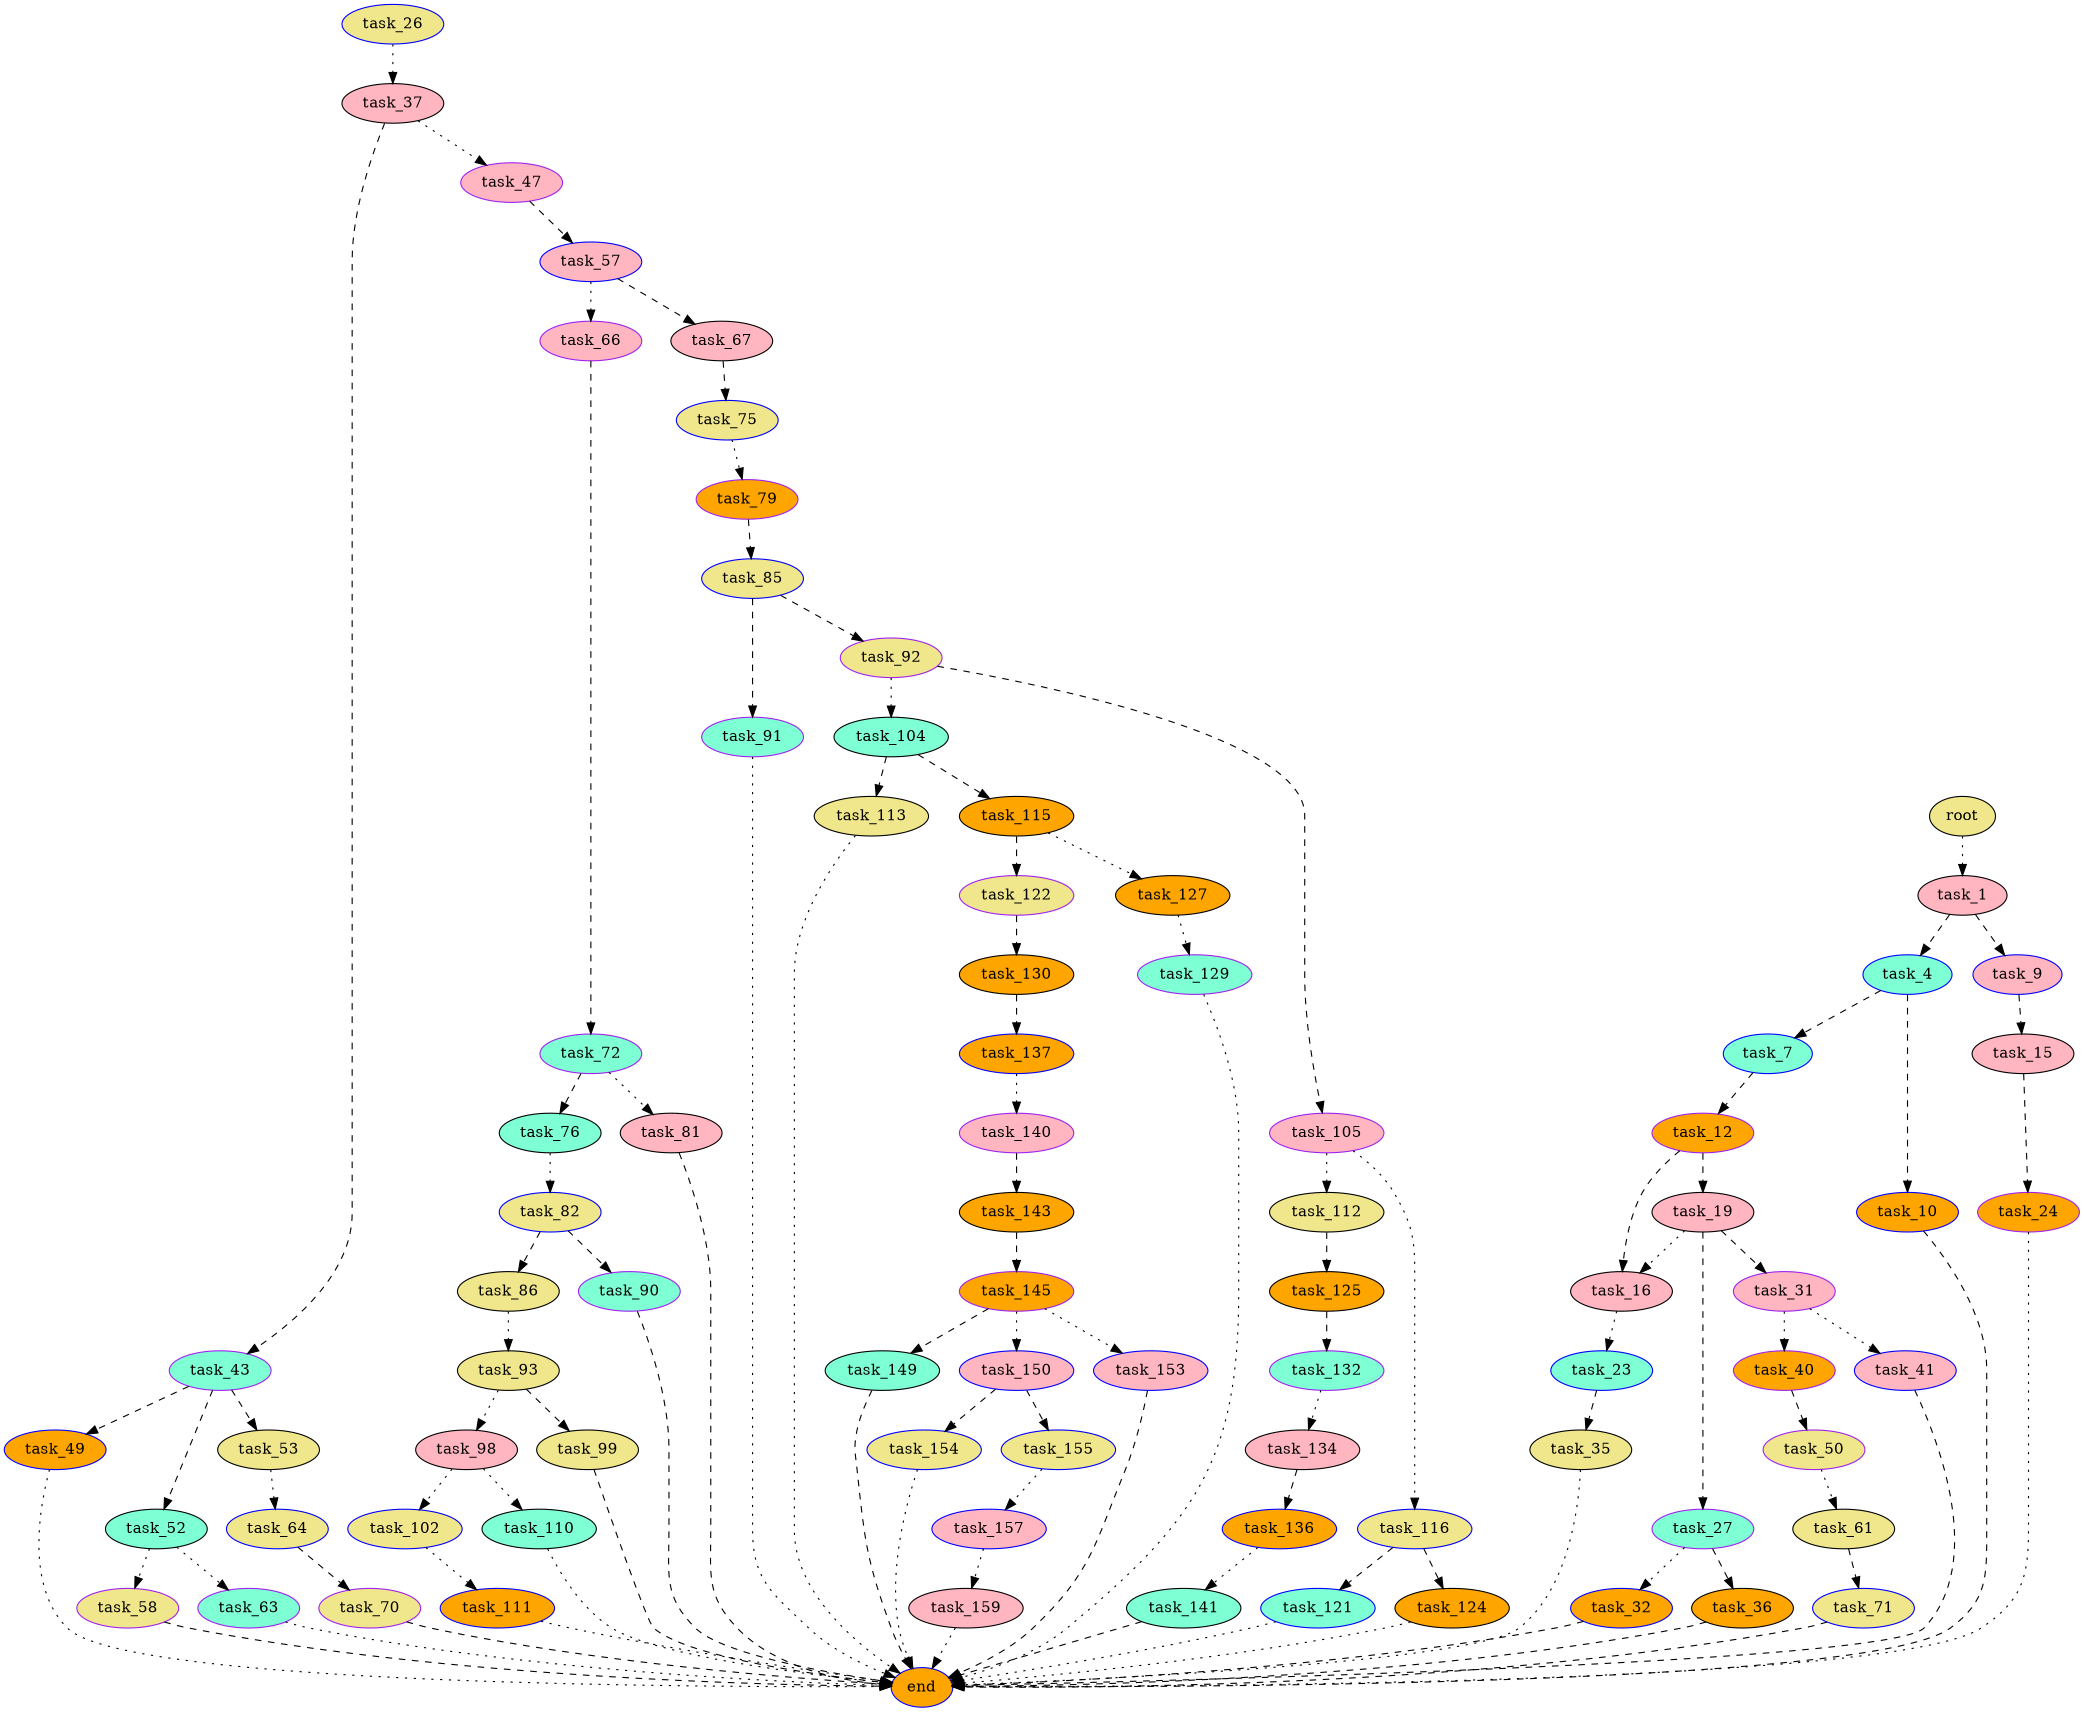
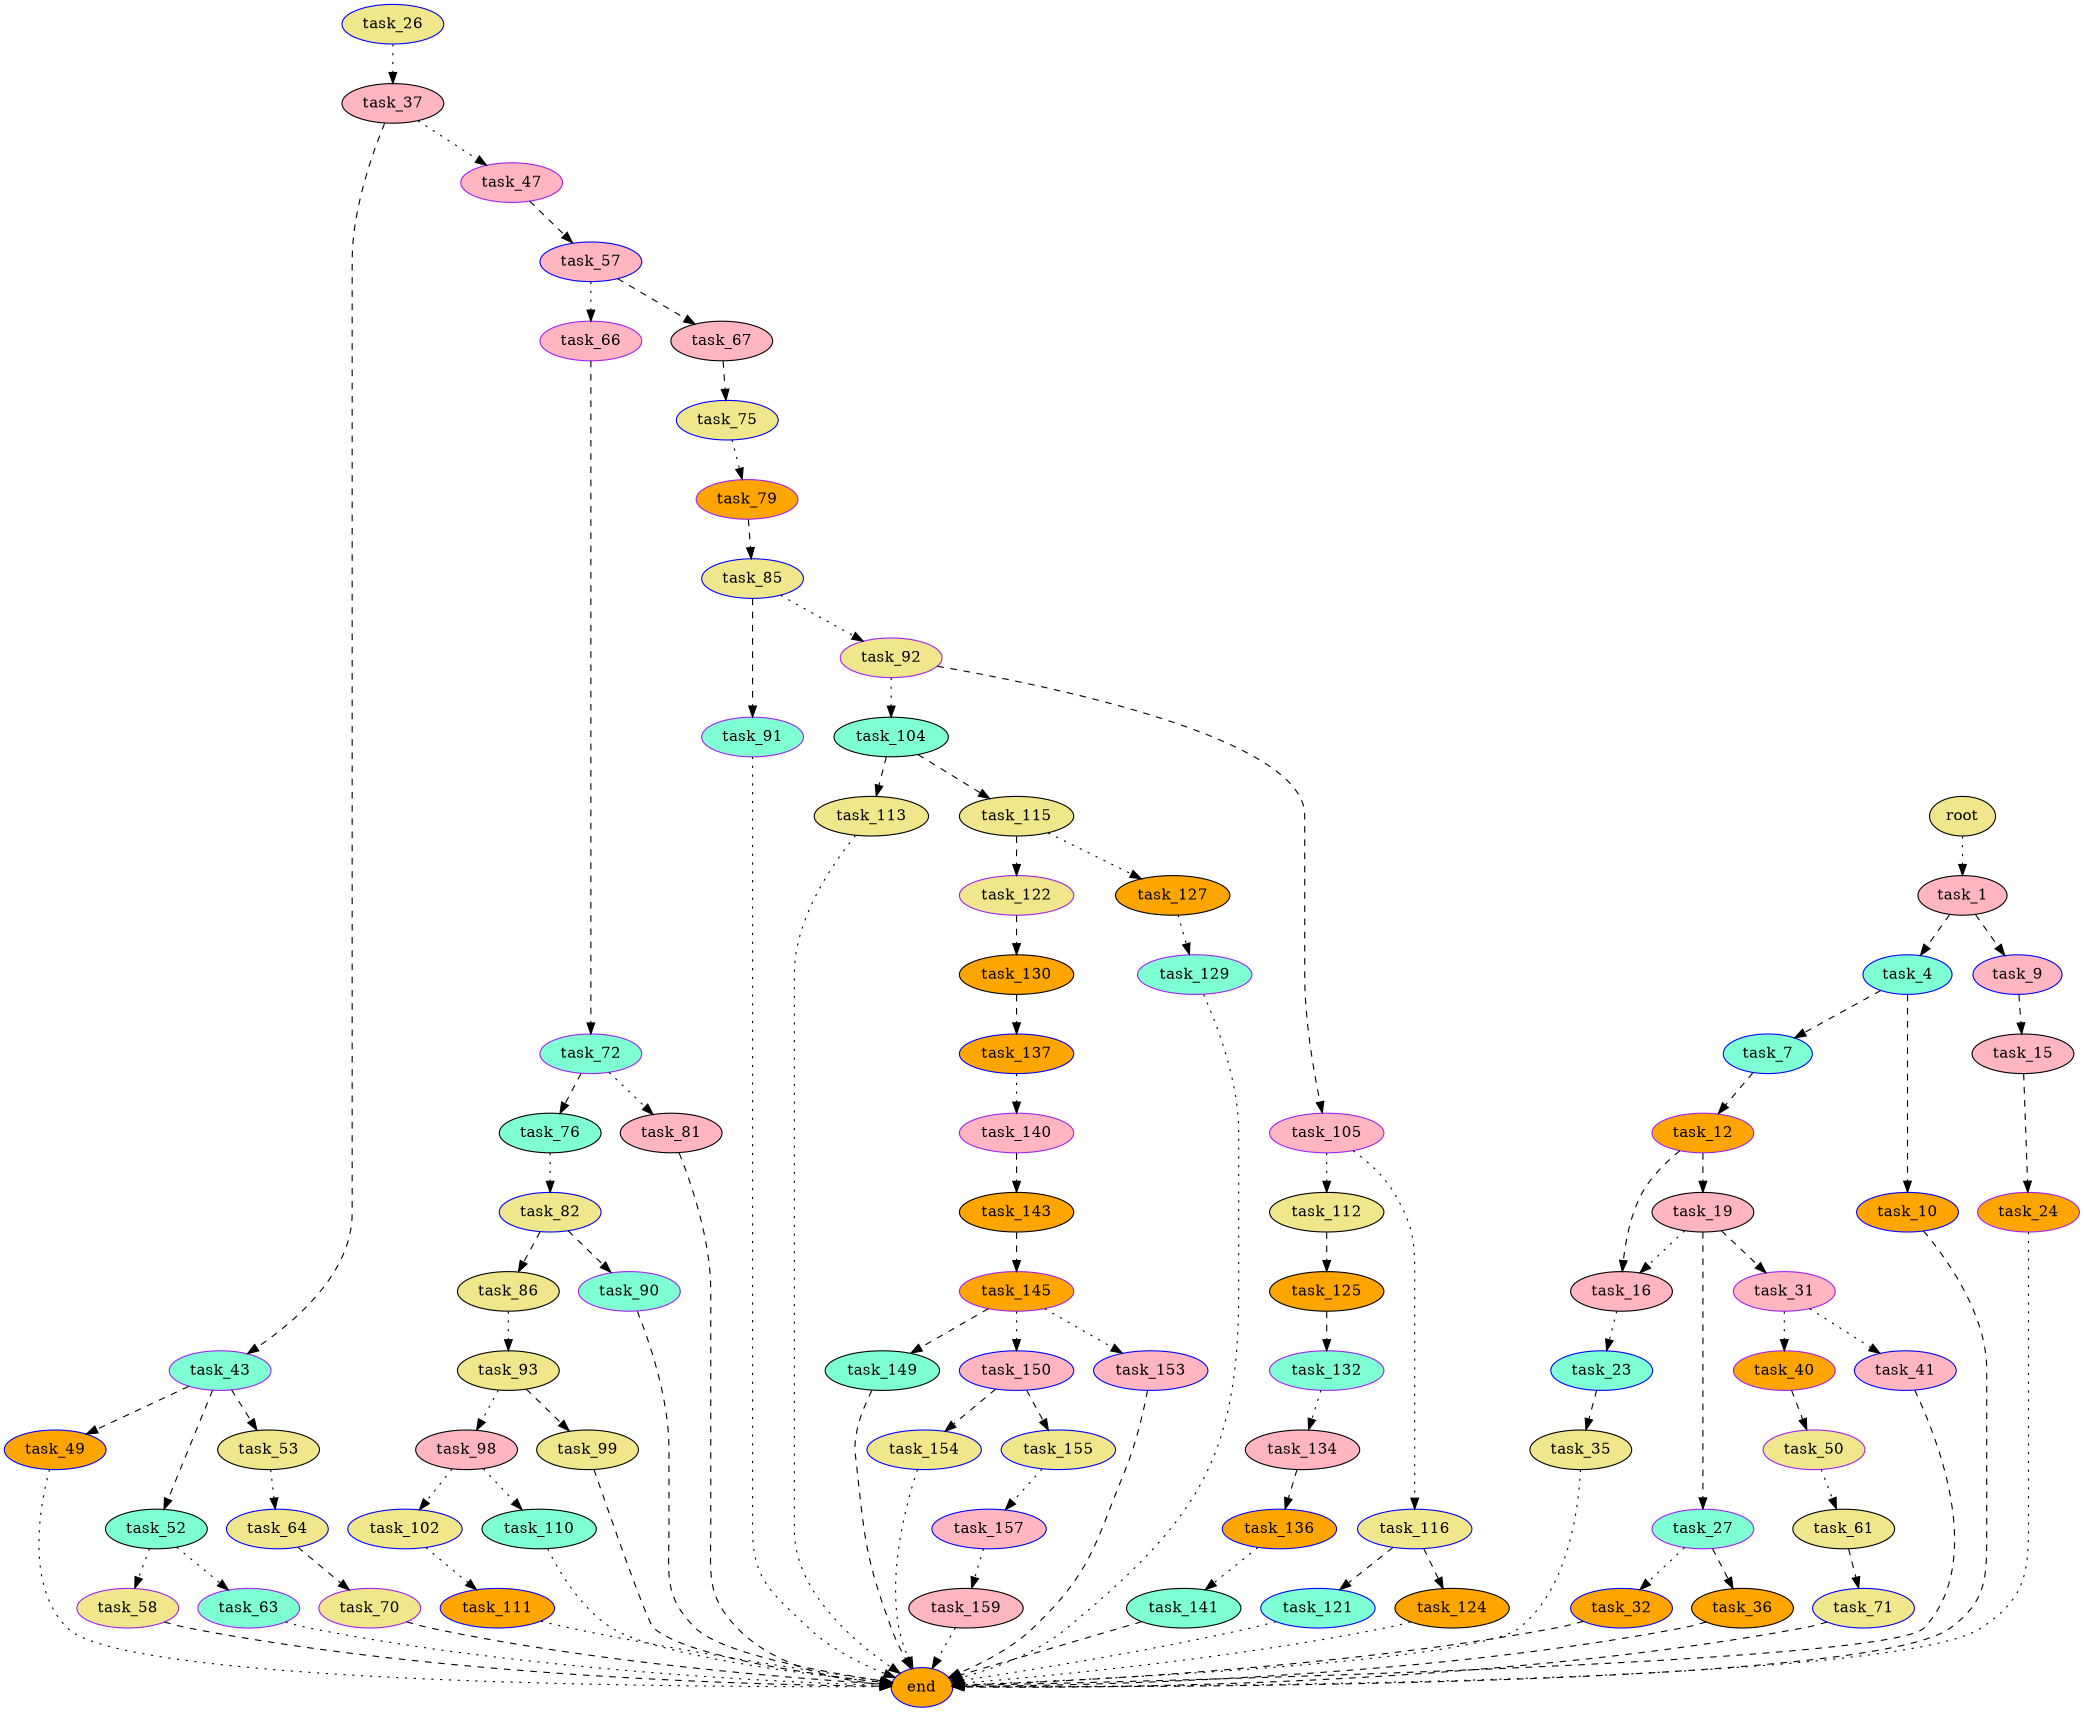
edge "task_85" -> "task_92": style dashed -> dotted
node "task_115": fillcolor orange -> khaki
